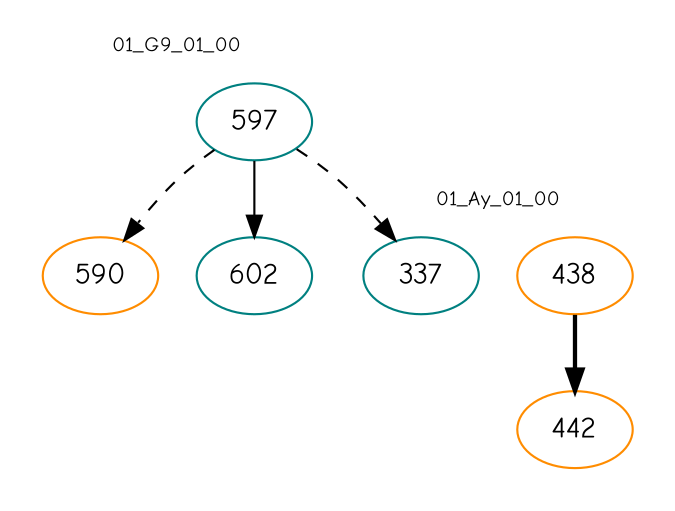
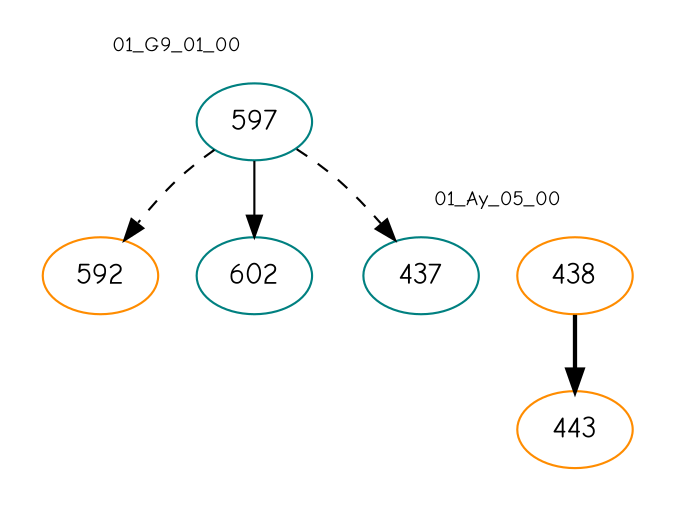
cluster "01_Ay_01_00": label "01_Ay_01_00" -> "01_Ay_05_00"
node "590": label "590" -> "592"
node "337": label "337" -> "437"
node "442": label "442" -> "443"
